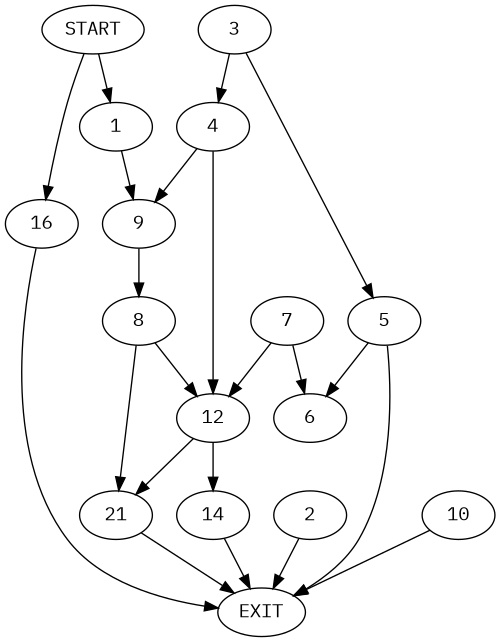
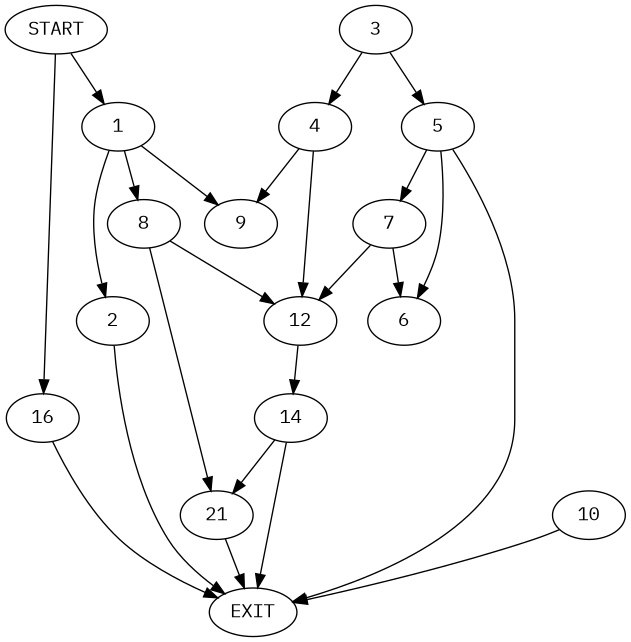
edge "5" -> "7": added
edge "1" -> "2": added
edge "9" -> "8": now "1" -> "8"
edge "12" -> "21": now "14" -> "21"
